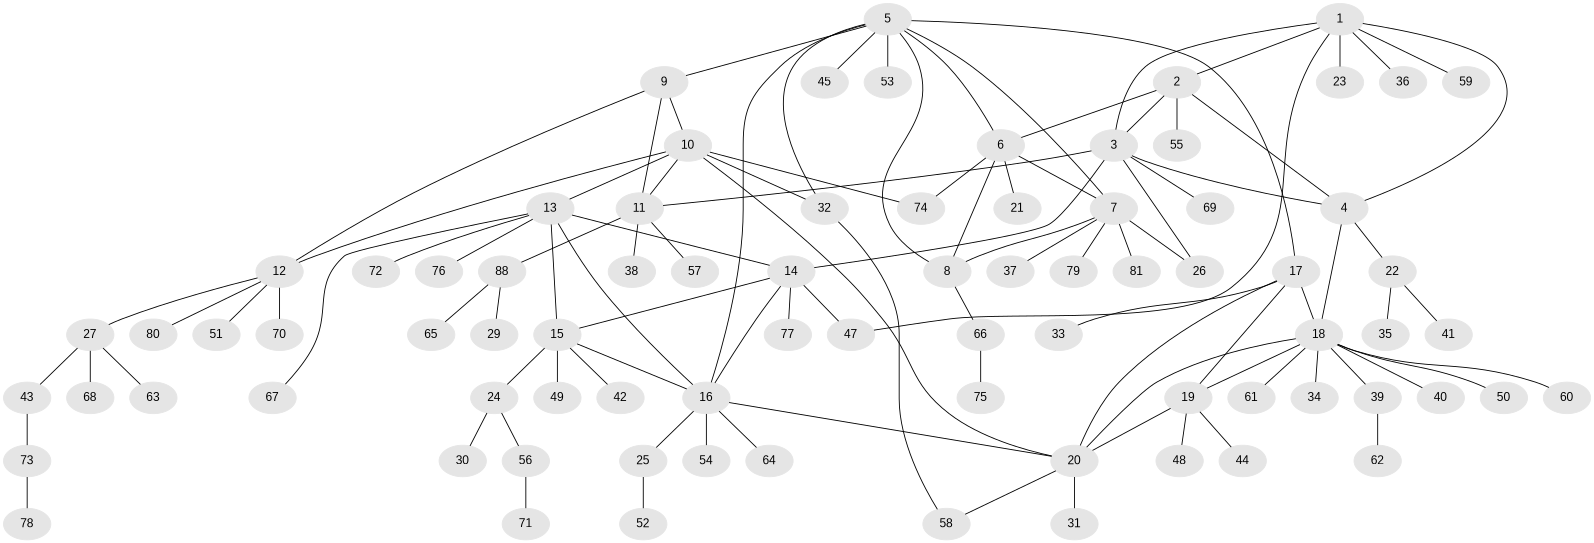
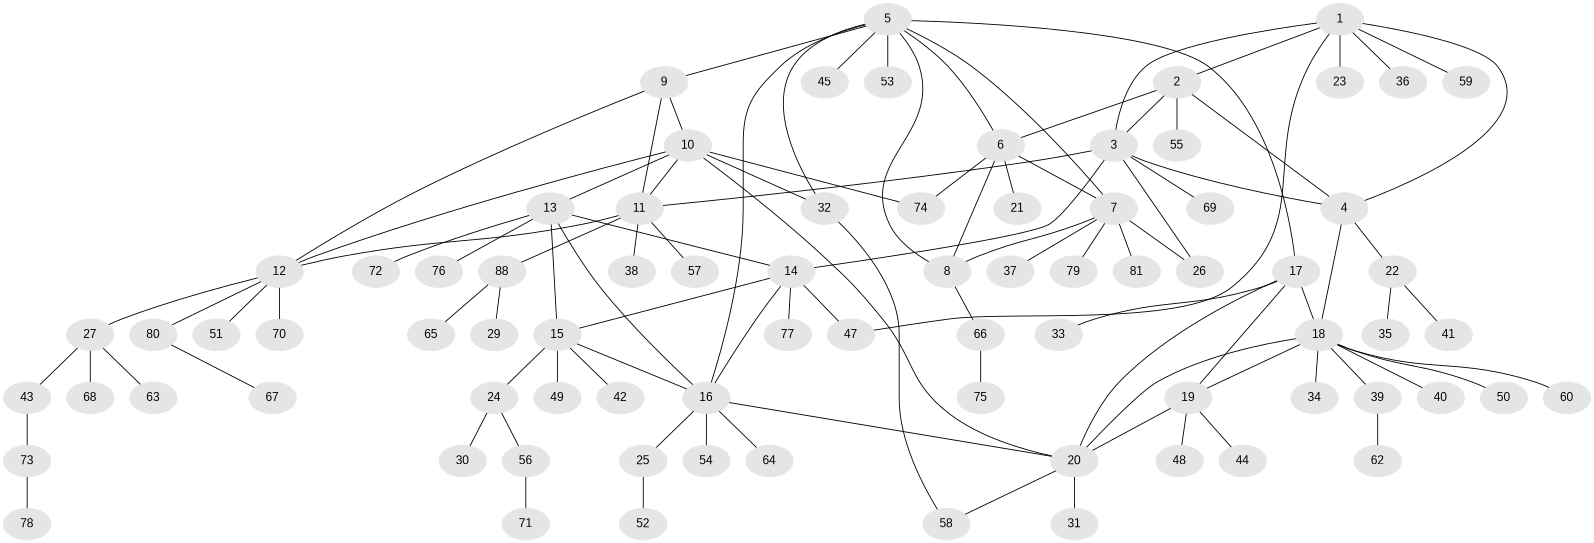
edge "11" -- "12": added
edge "13" -- "67": now "80" -- "67"
node "61": removed
